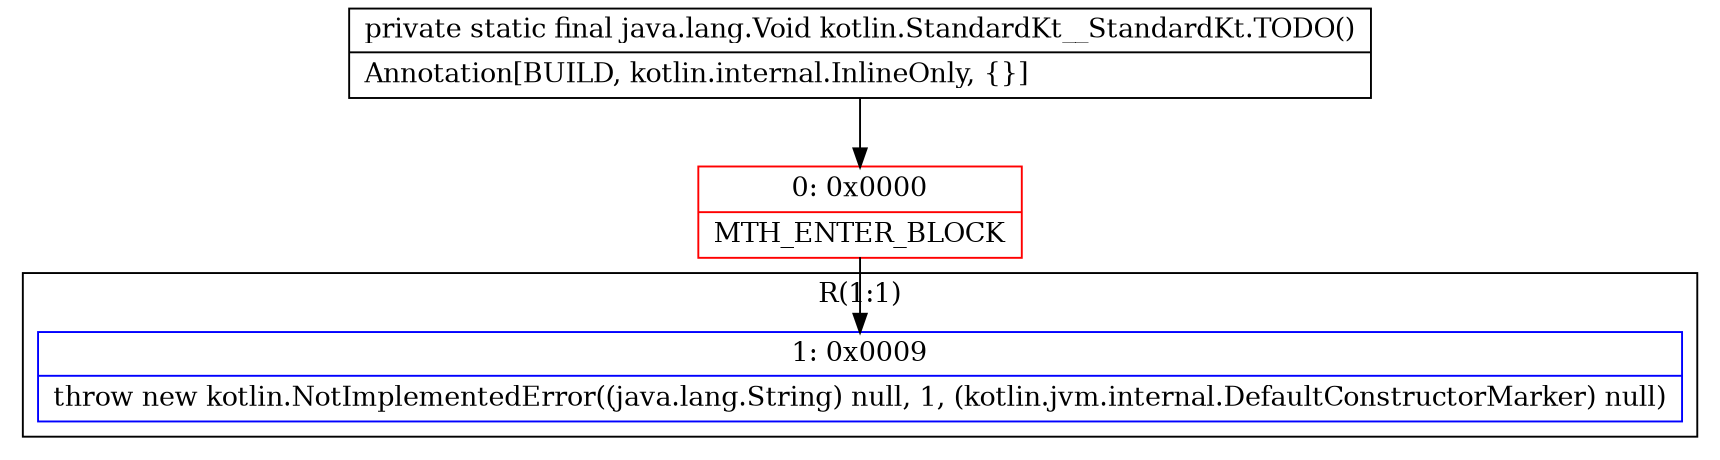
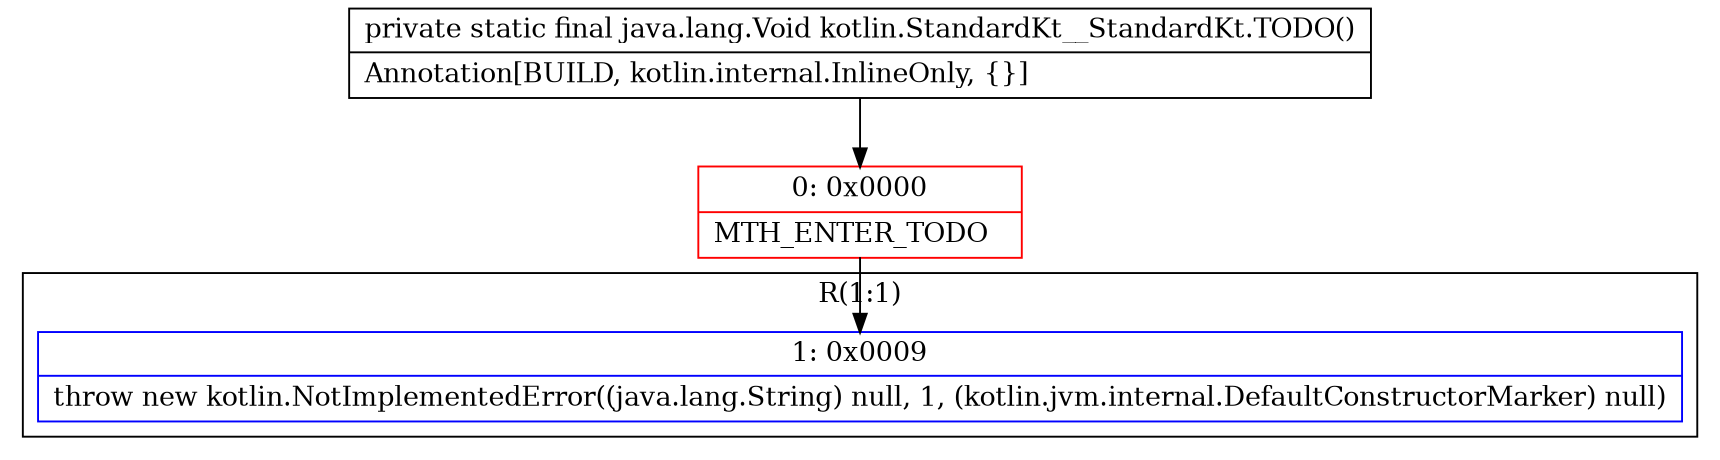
node "0: 0x0000": text "MTH_ENTER_BLOCK" -> "MTH_ENTER_TODO"
